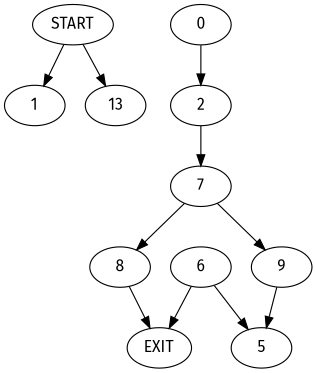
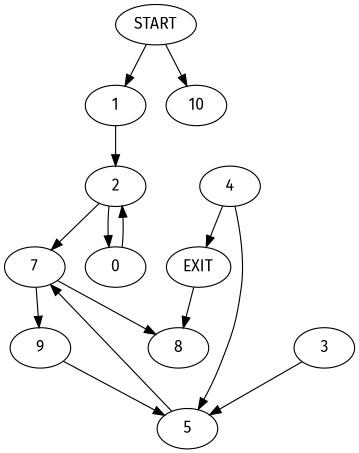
node "13": label "13" -> "10"
edge "1" -> "2": added
edge "2" -> "0": added
node "6": label "6" -> "4"
edge "8" -> "EXIT": reversed
node "3": added
edge "5" -> "7": added
